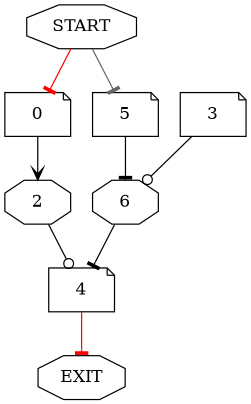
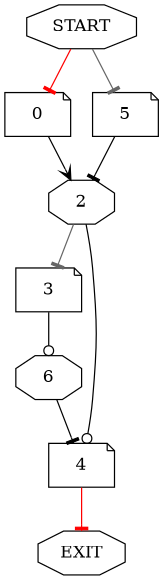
edge "5" -> "6": now "5" -> "2"
edge "2" -> "3": added
